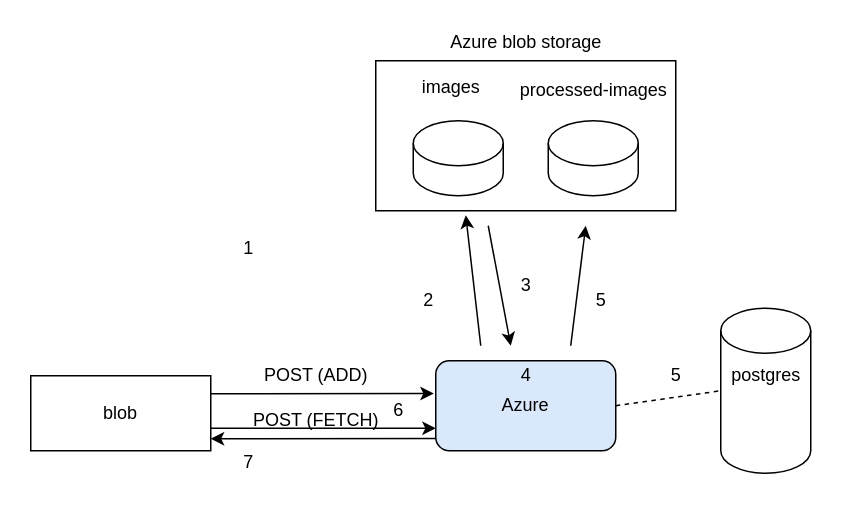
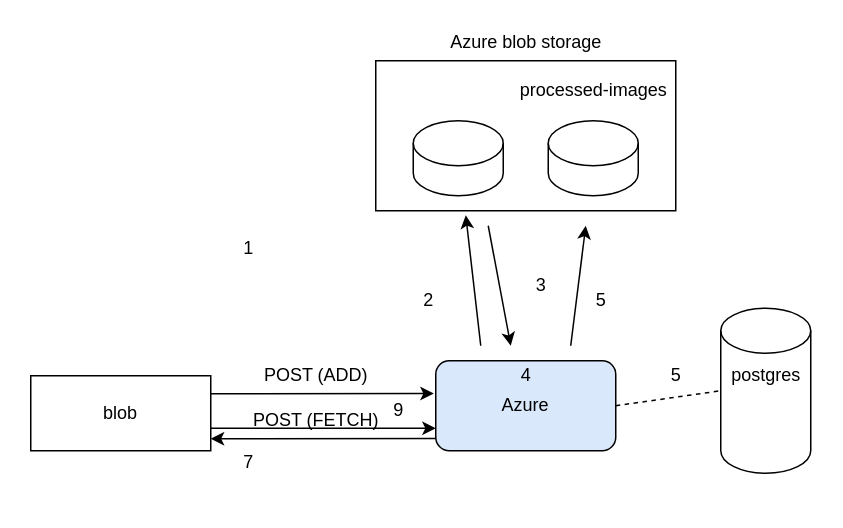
node "images": removed
node "3": moved (526, 286) -> (541, 286)
node "6": label "6" -> "9"
